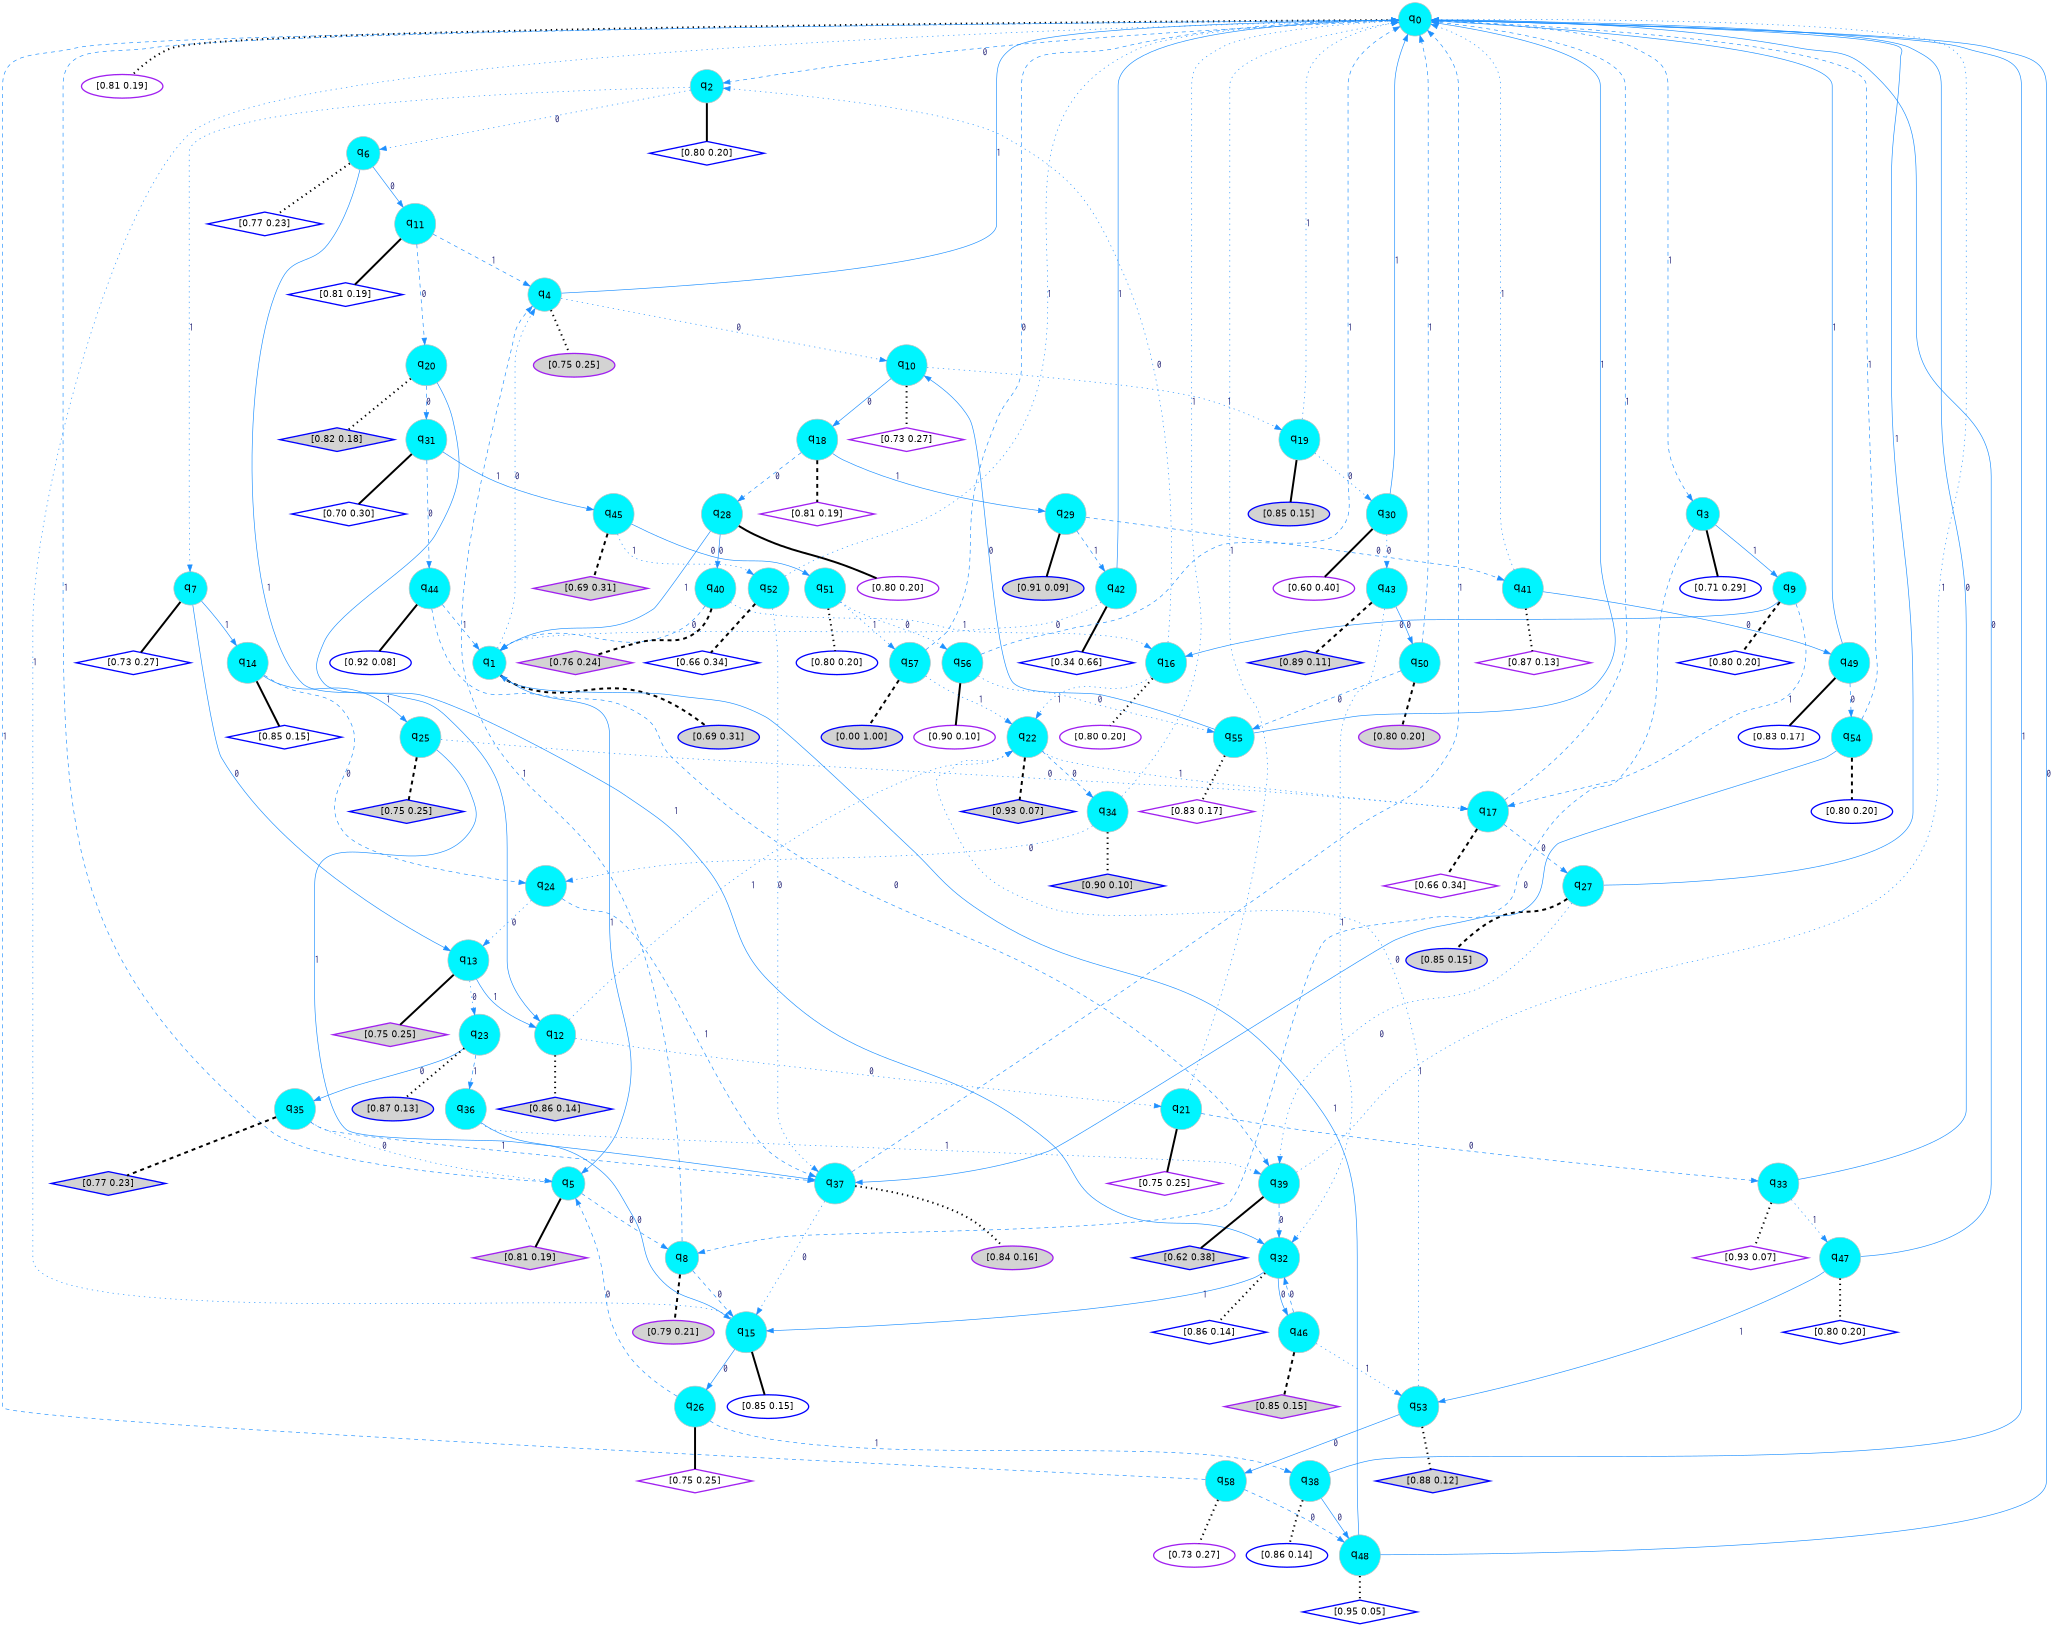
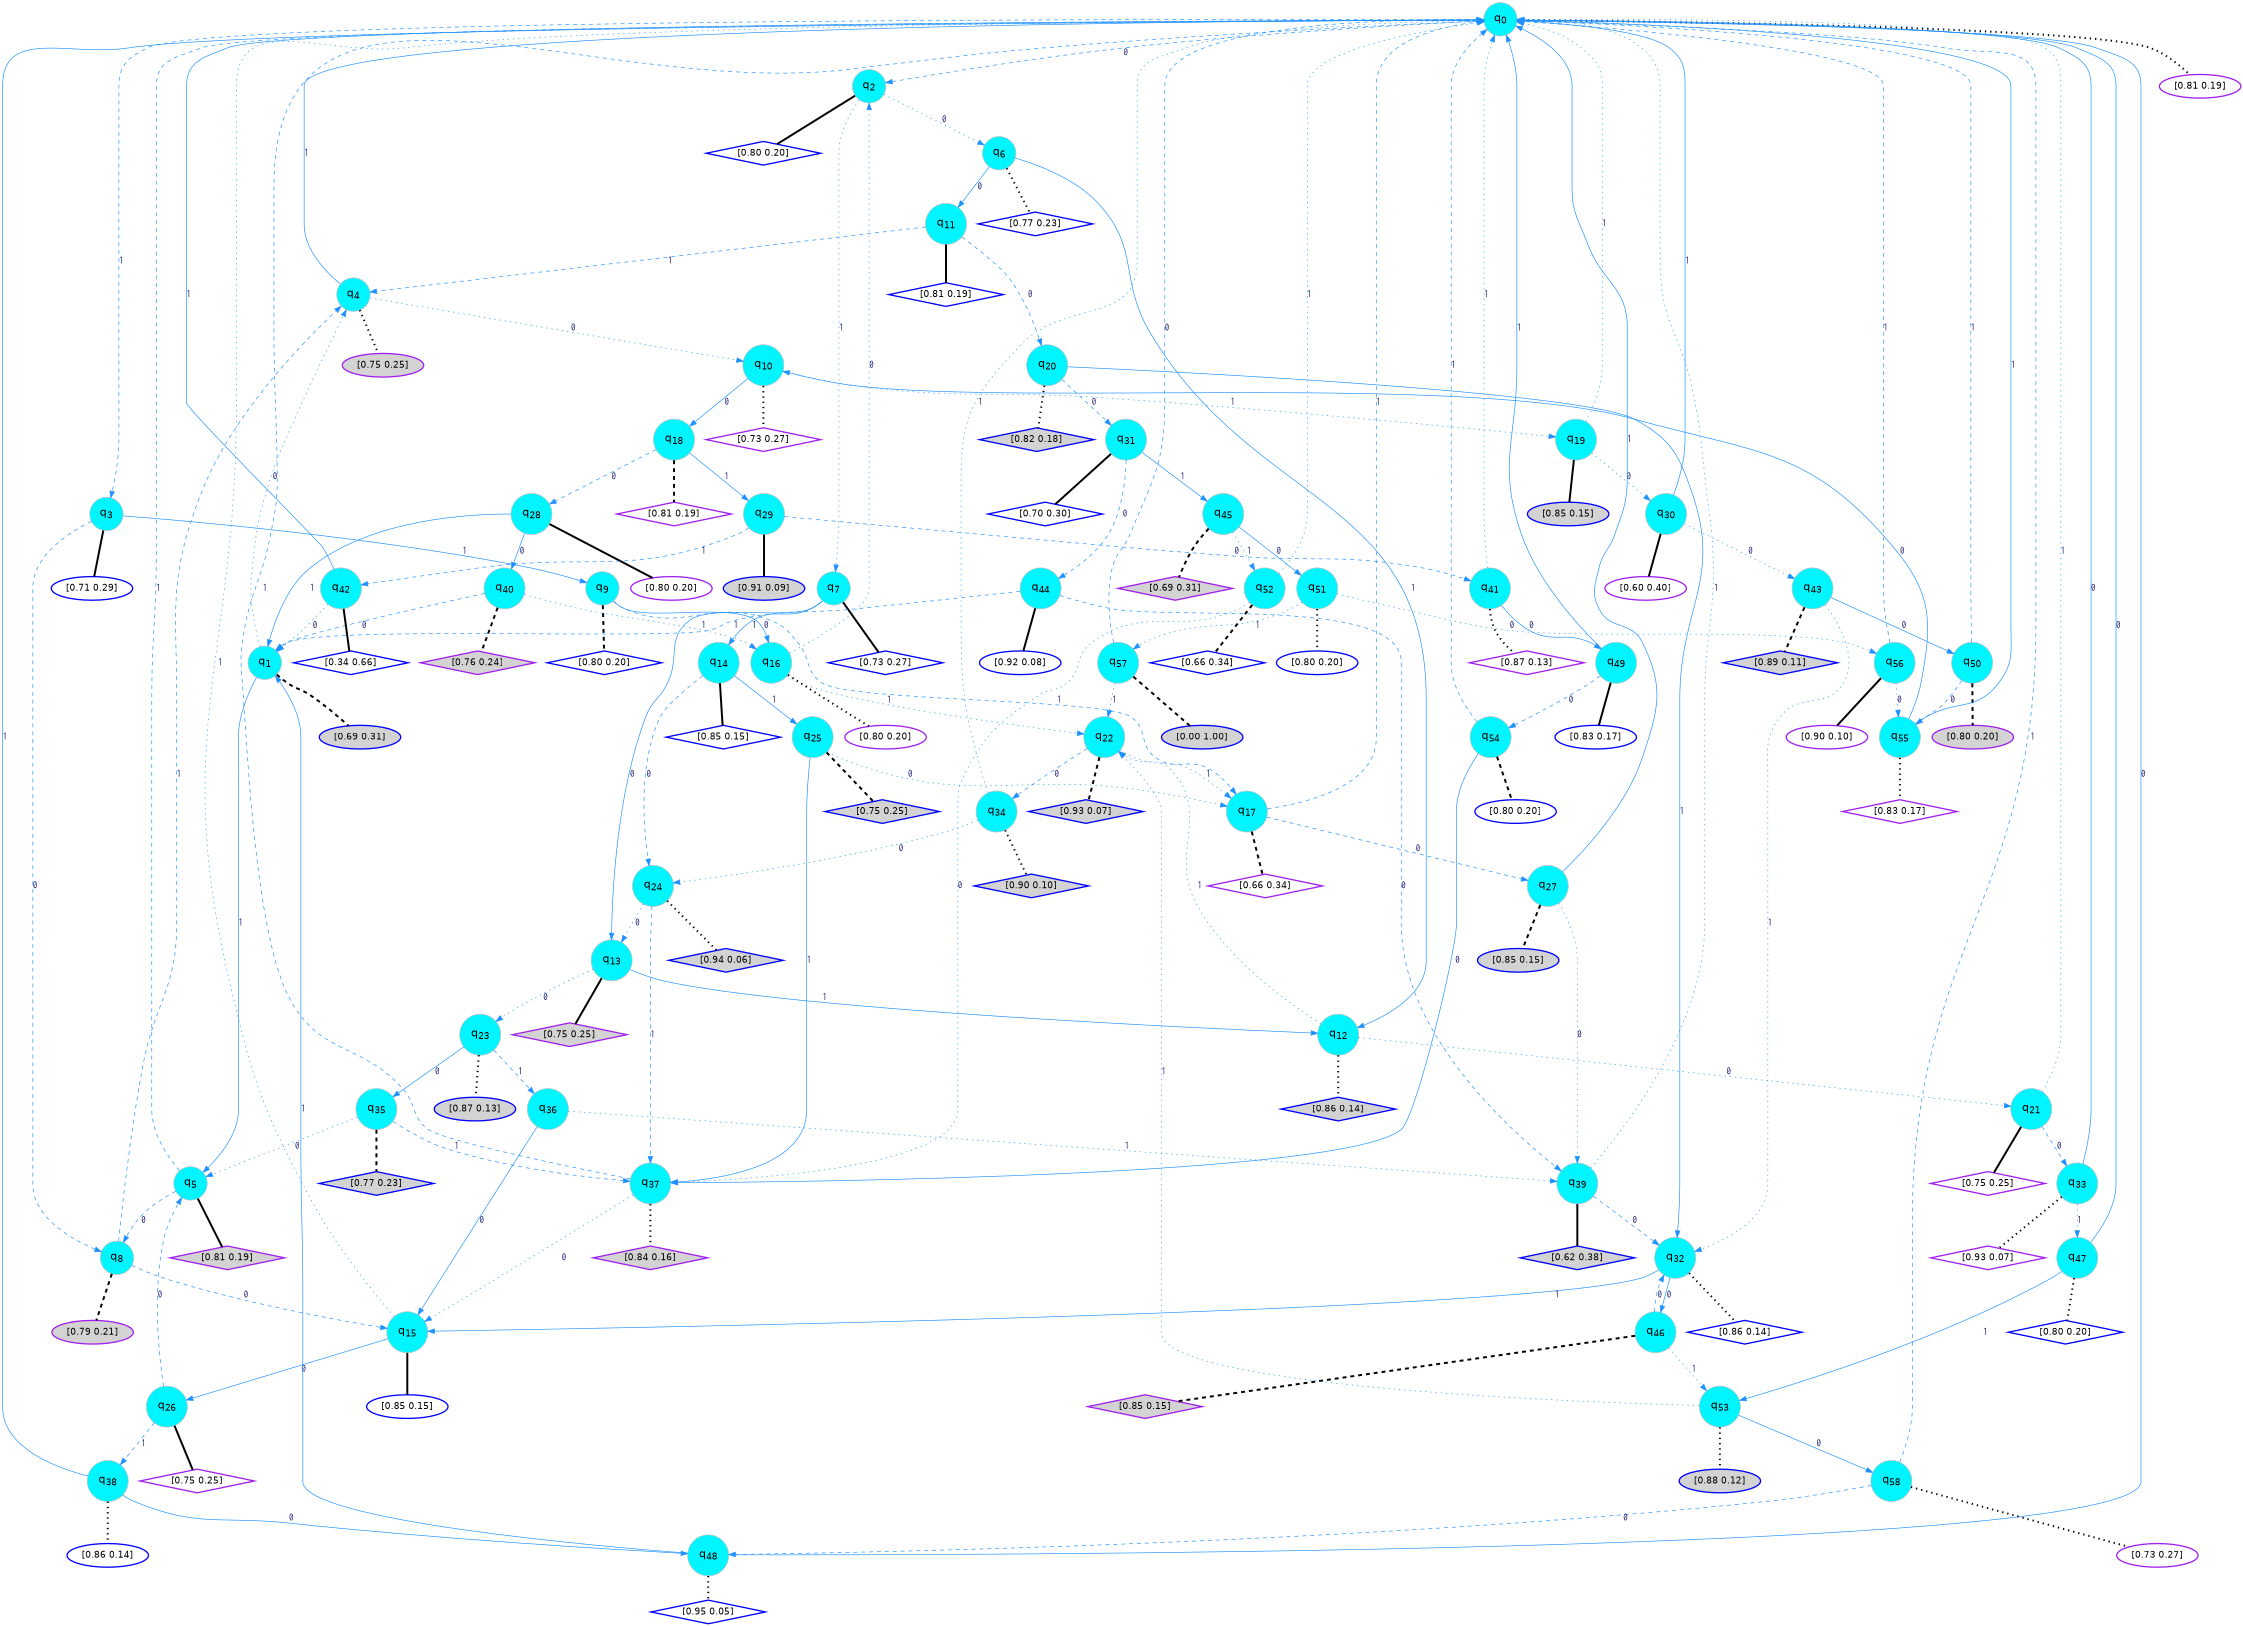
node "[0.94 0.06]": added
node "[0.84 0.16]": shape ellipse -> diamond
node "[0.88 0.12]": shape diamond -> ellipse
